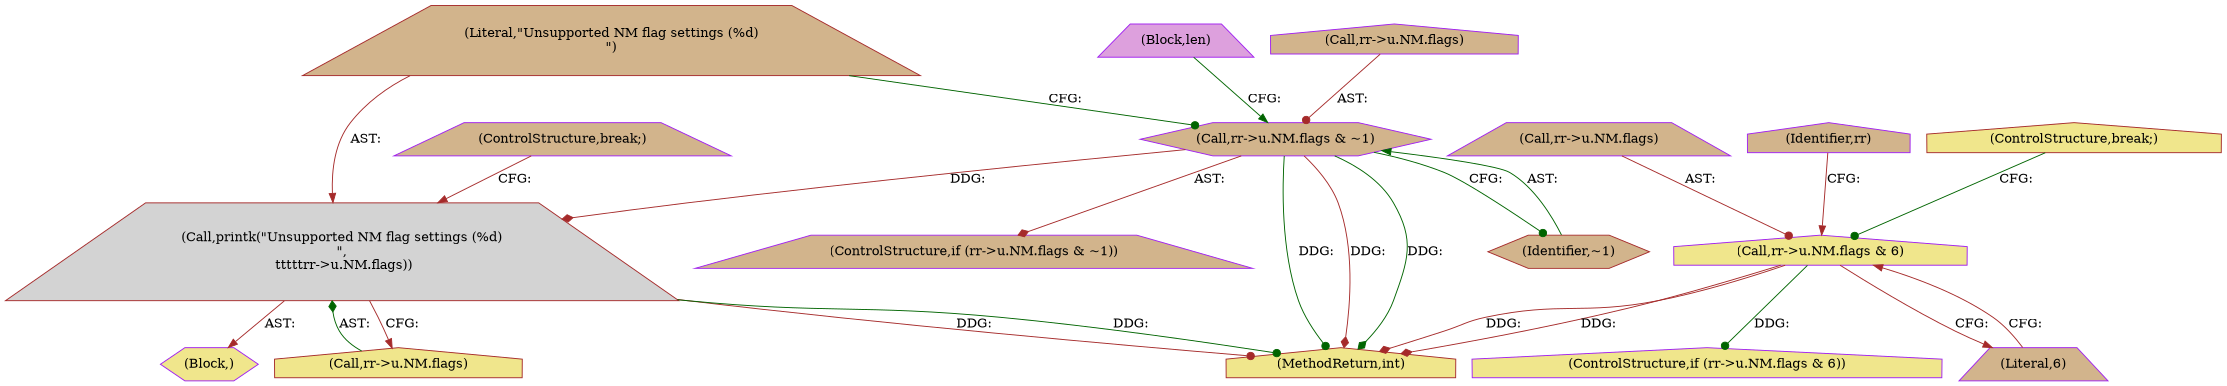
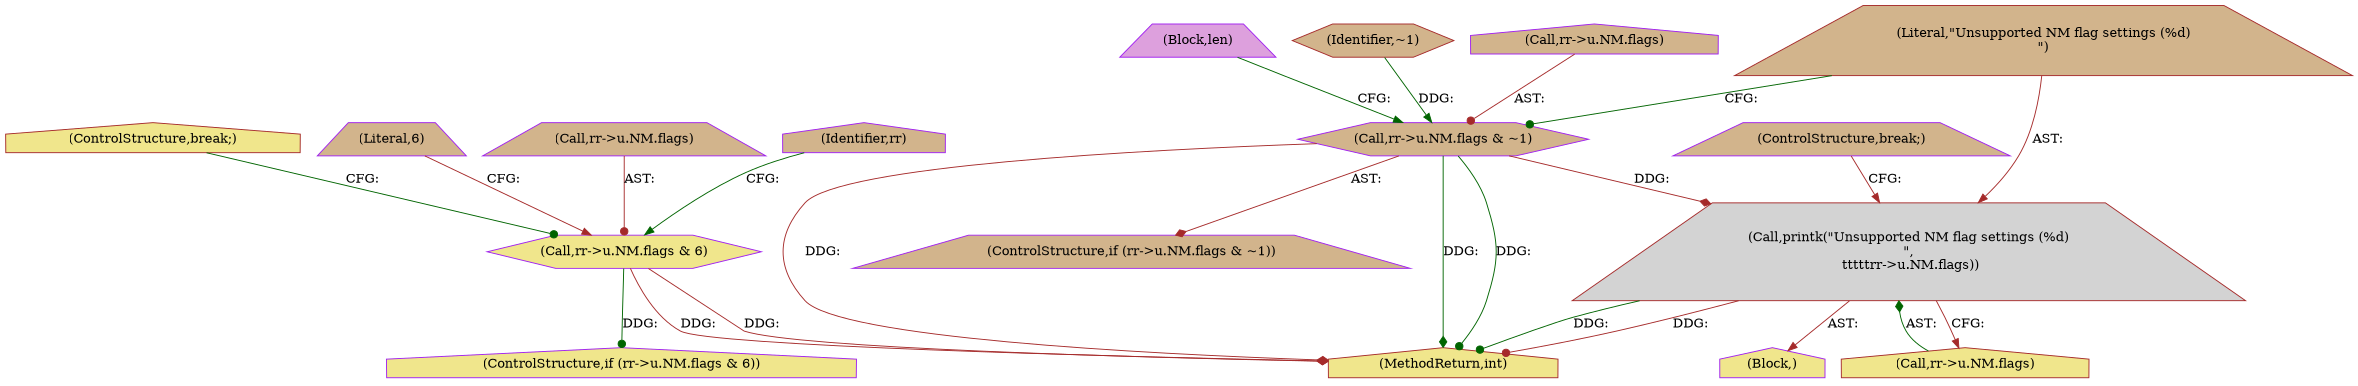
edge "(Identifier,~1)" -> "(Call,rr->u.NM.flags & ~1)": label "AST: " -> "DDG: "
edge "(Call,rr->u.NM.flags & ~1)" -> "(Identifier,~1)": removed, label "CFG:"
edge "(Identifier,rr)" -> "(Call,rr->u.NM.flags & 6)": color brown -> darkgreen
node "(Call,rr->u.NM.flags & 6)": shape house -> hexagon
edge "(Call,rr->u.NM.flags & 6)" -> "(Literal,6)": removed, label "CFG:"
node "(Block,)": shape hexagon -> house
